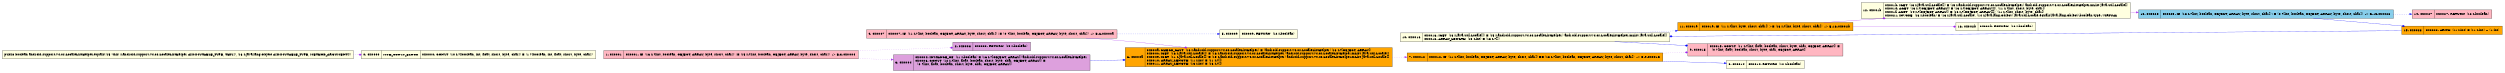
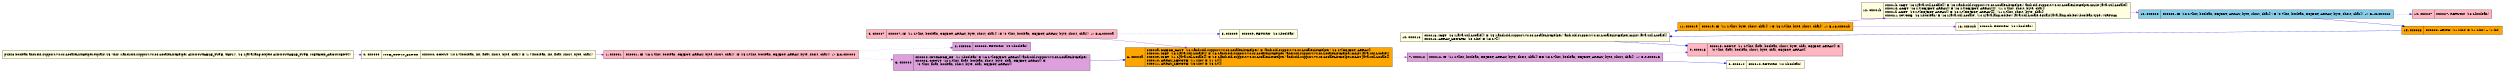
edge "0: 0x0000" -> "1: 0x0001": added
node "7: 0x0012": fillcolor orange -> plum
